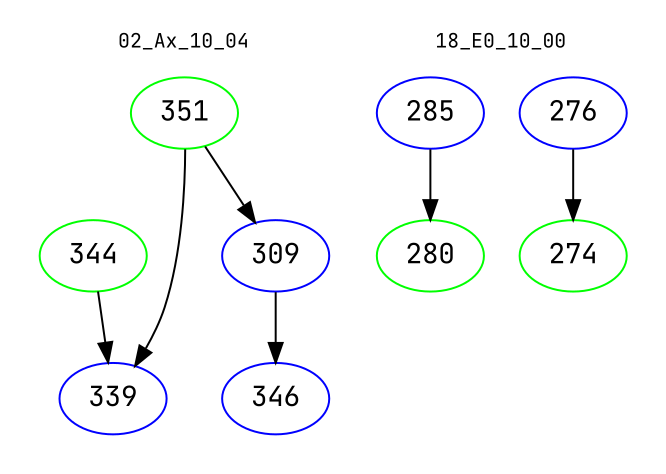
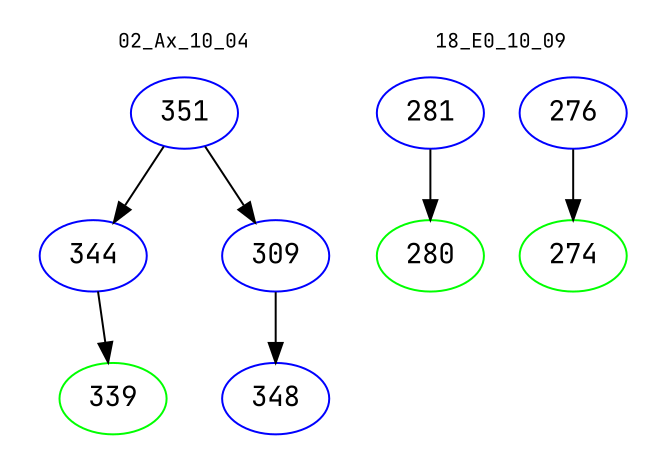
cluster "18_E0_10_00": label "18_E0_10_00" -> "18_E0_10_09"
node "351": color green -> blue
node "285": label "285" -> "281"
edge "351" -> "339": now "351" -> "344"
node "344": color green -> blue
node "339": color blue -> green
node "346": label "346" -> "348"
